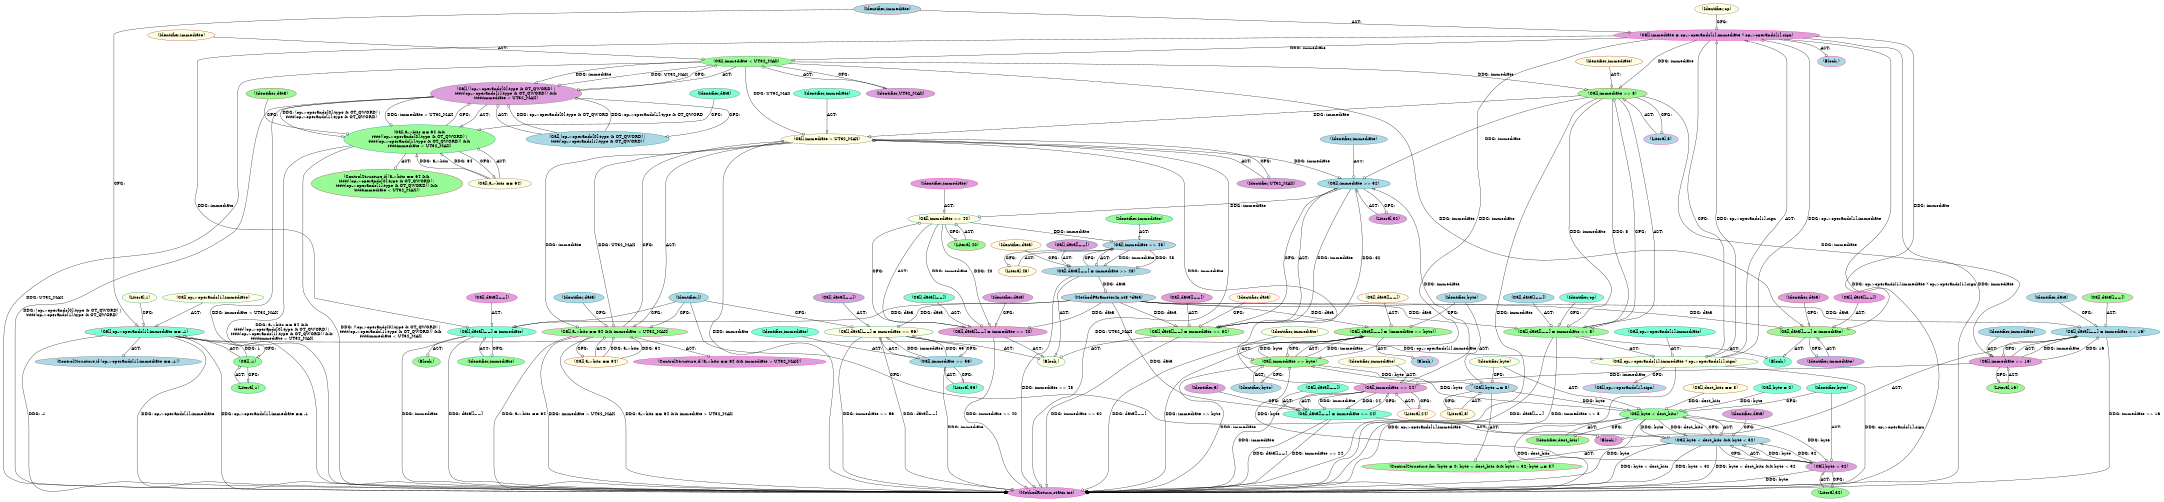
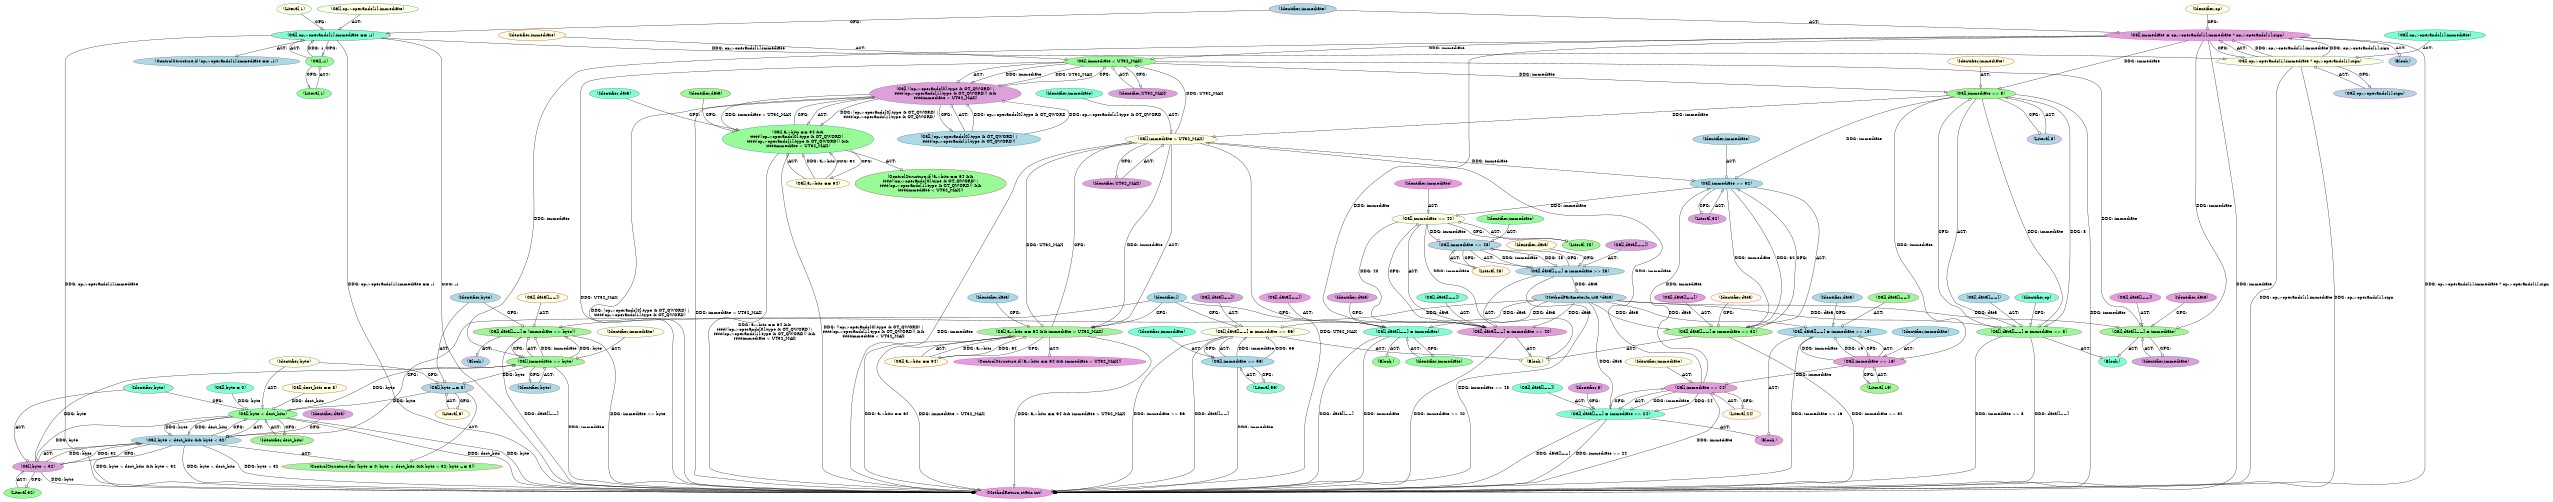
edge "(Call,immediate < UT32_MAX)" -> "(Call,immediate > UT32_MAX)": reversed
edge "(Call,data[l++] = immediate >> 8)" -> "(Call,op->operands[1].immediate * op->operands[1].sign)": now "(Call,op->operands[1].sign)" -> "(Call,op->operands[1].immediate * op->operands[1].sign)"
